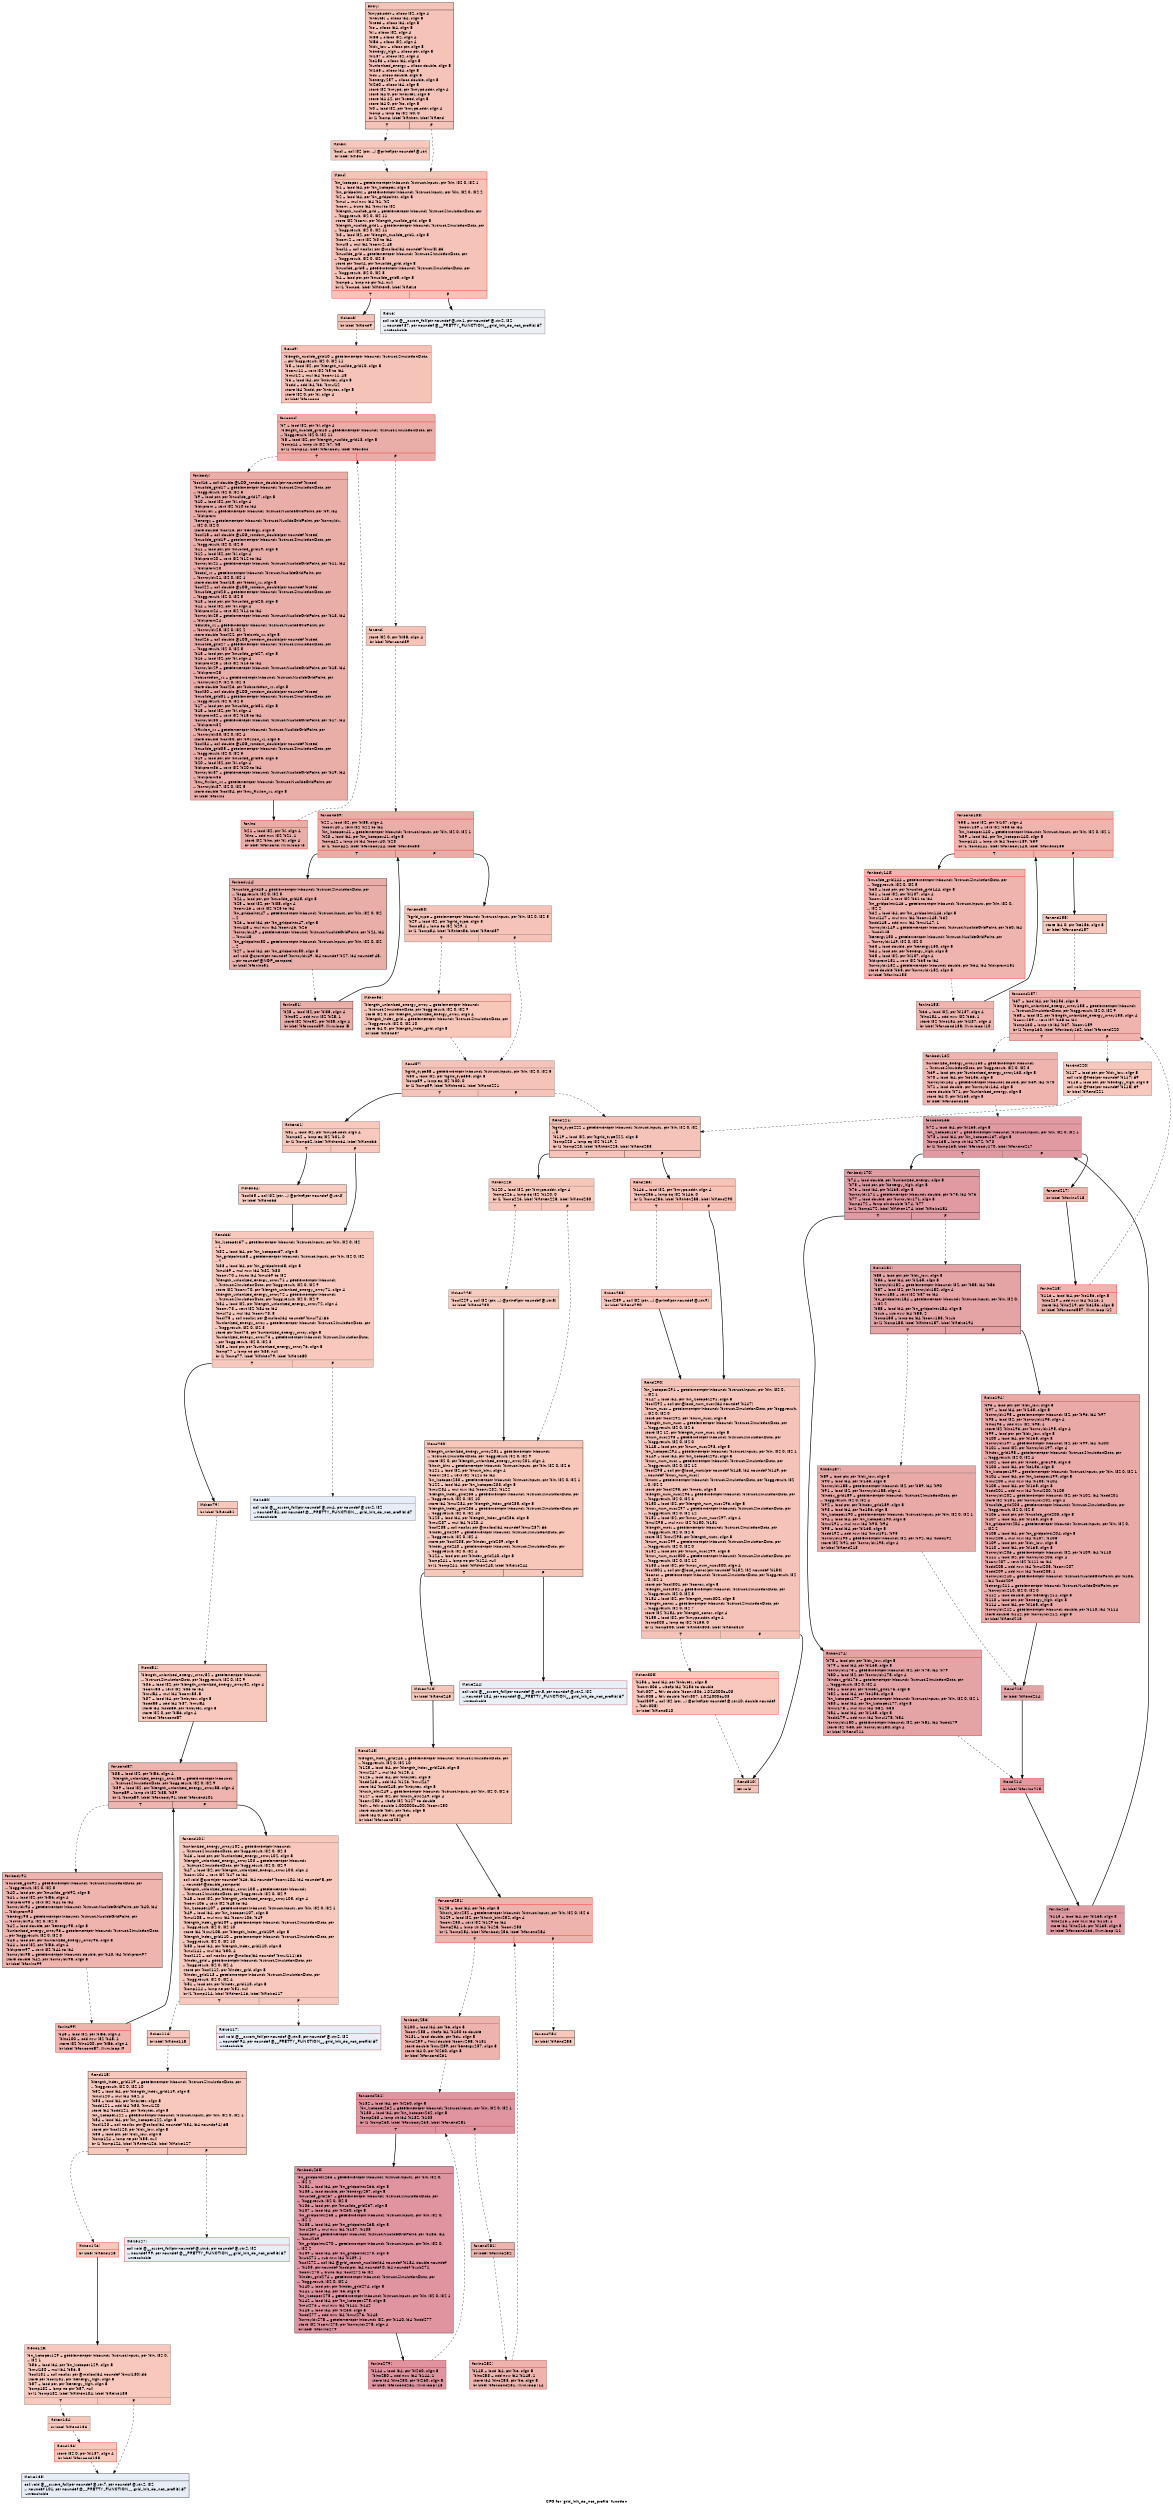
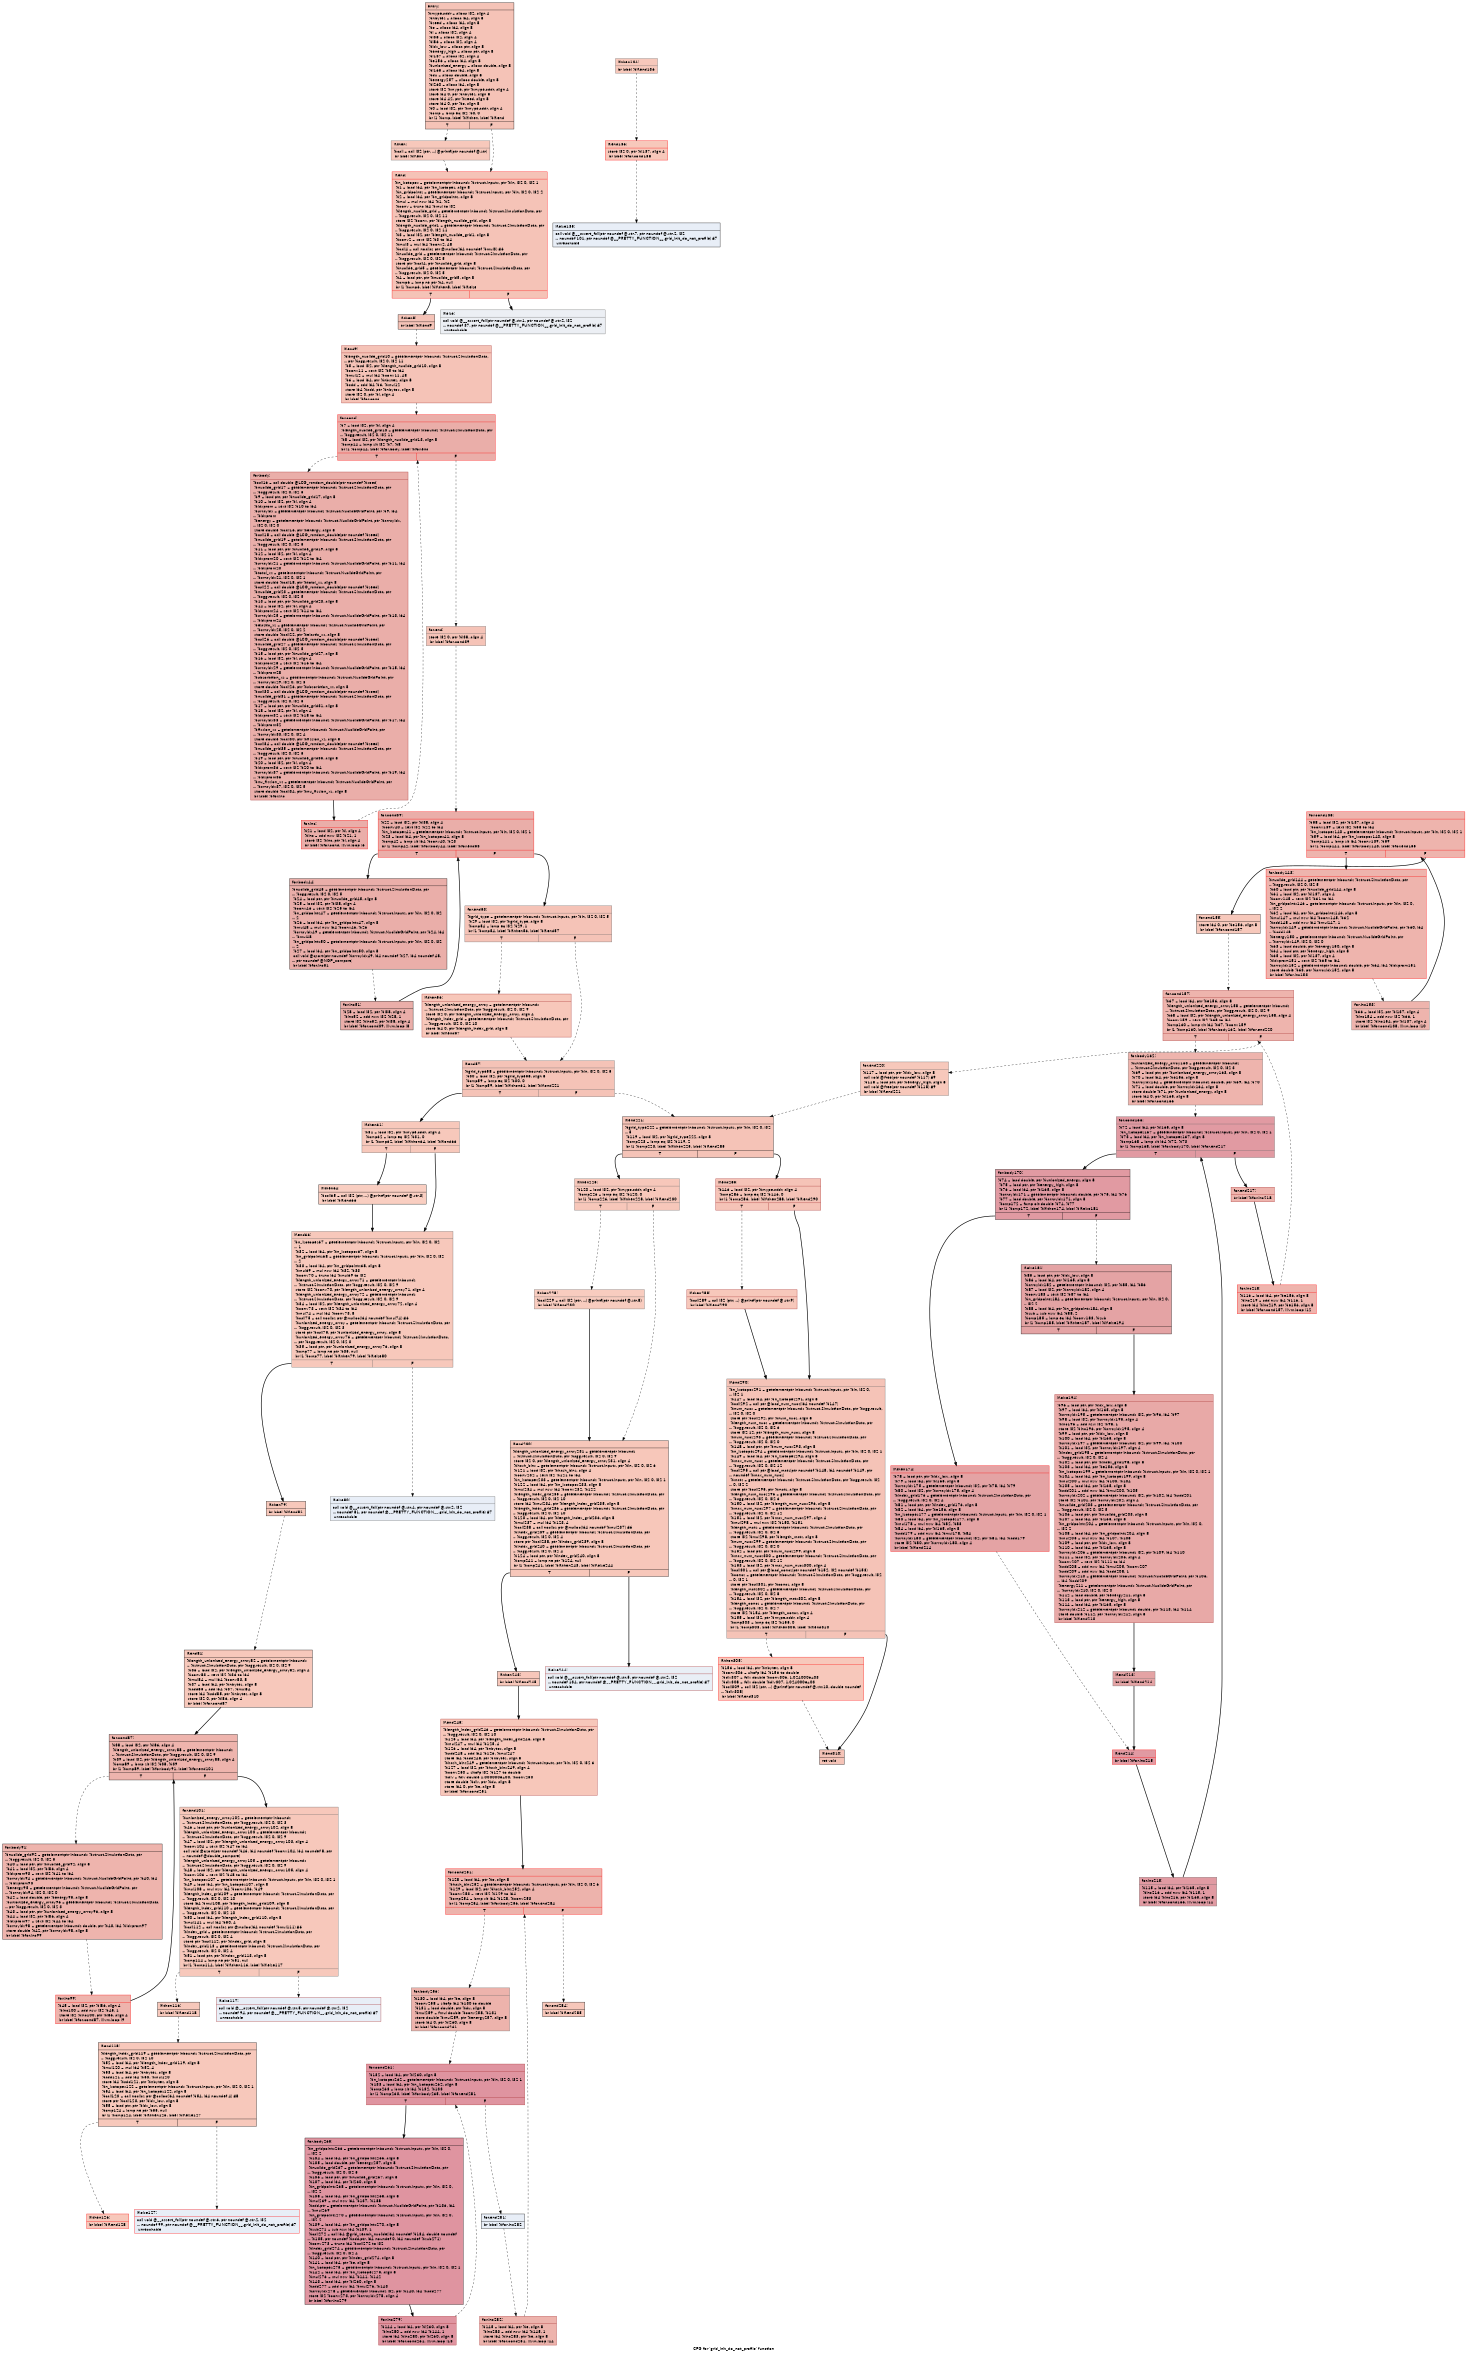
node "for.inc218:": text "br label %for.cond557, !llvm.loop !12" -> "br label %for.cond157, !llvm.loop !12"
node "if.then187:": removed
node "for.end281:": fillcolor #d6524470 -> #cbd8ee70
node "if.end128:": removed
